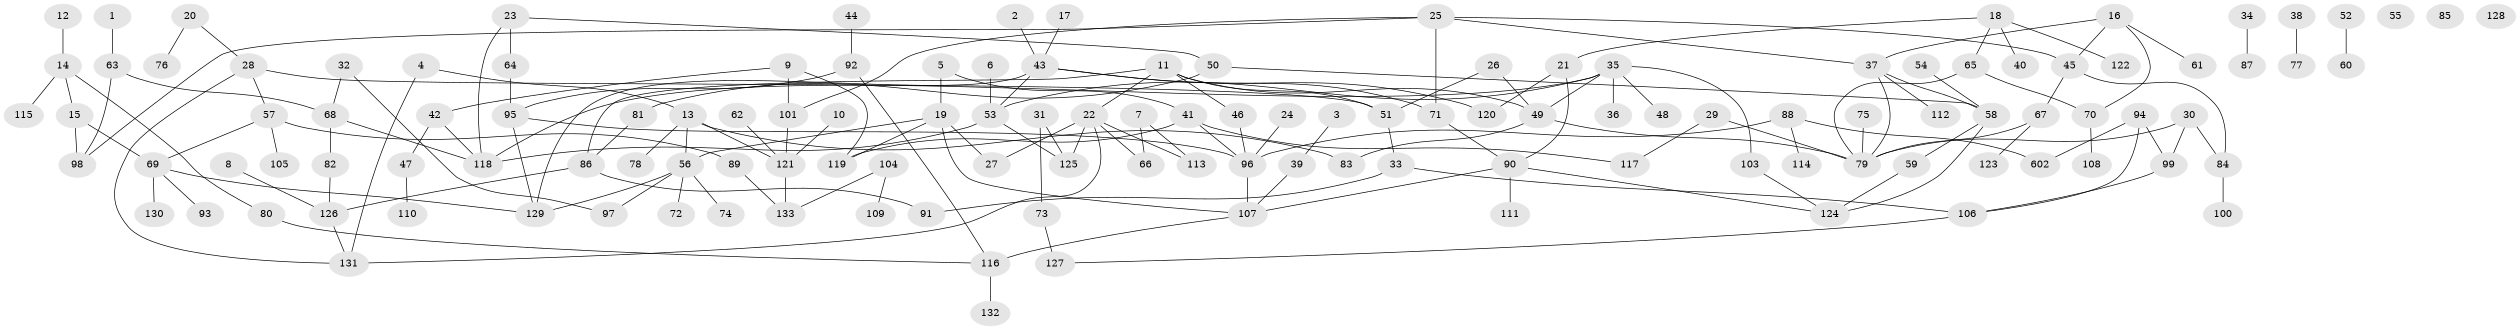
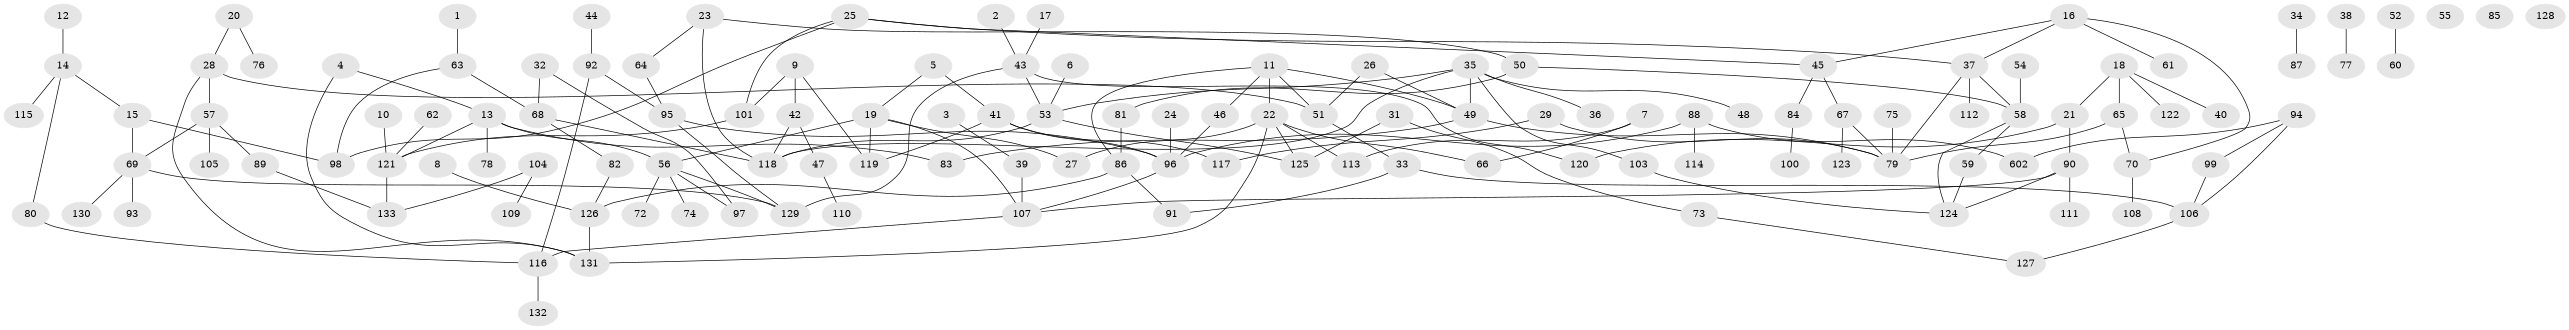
node "71": removed
node "30": removed
